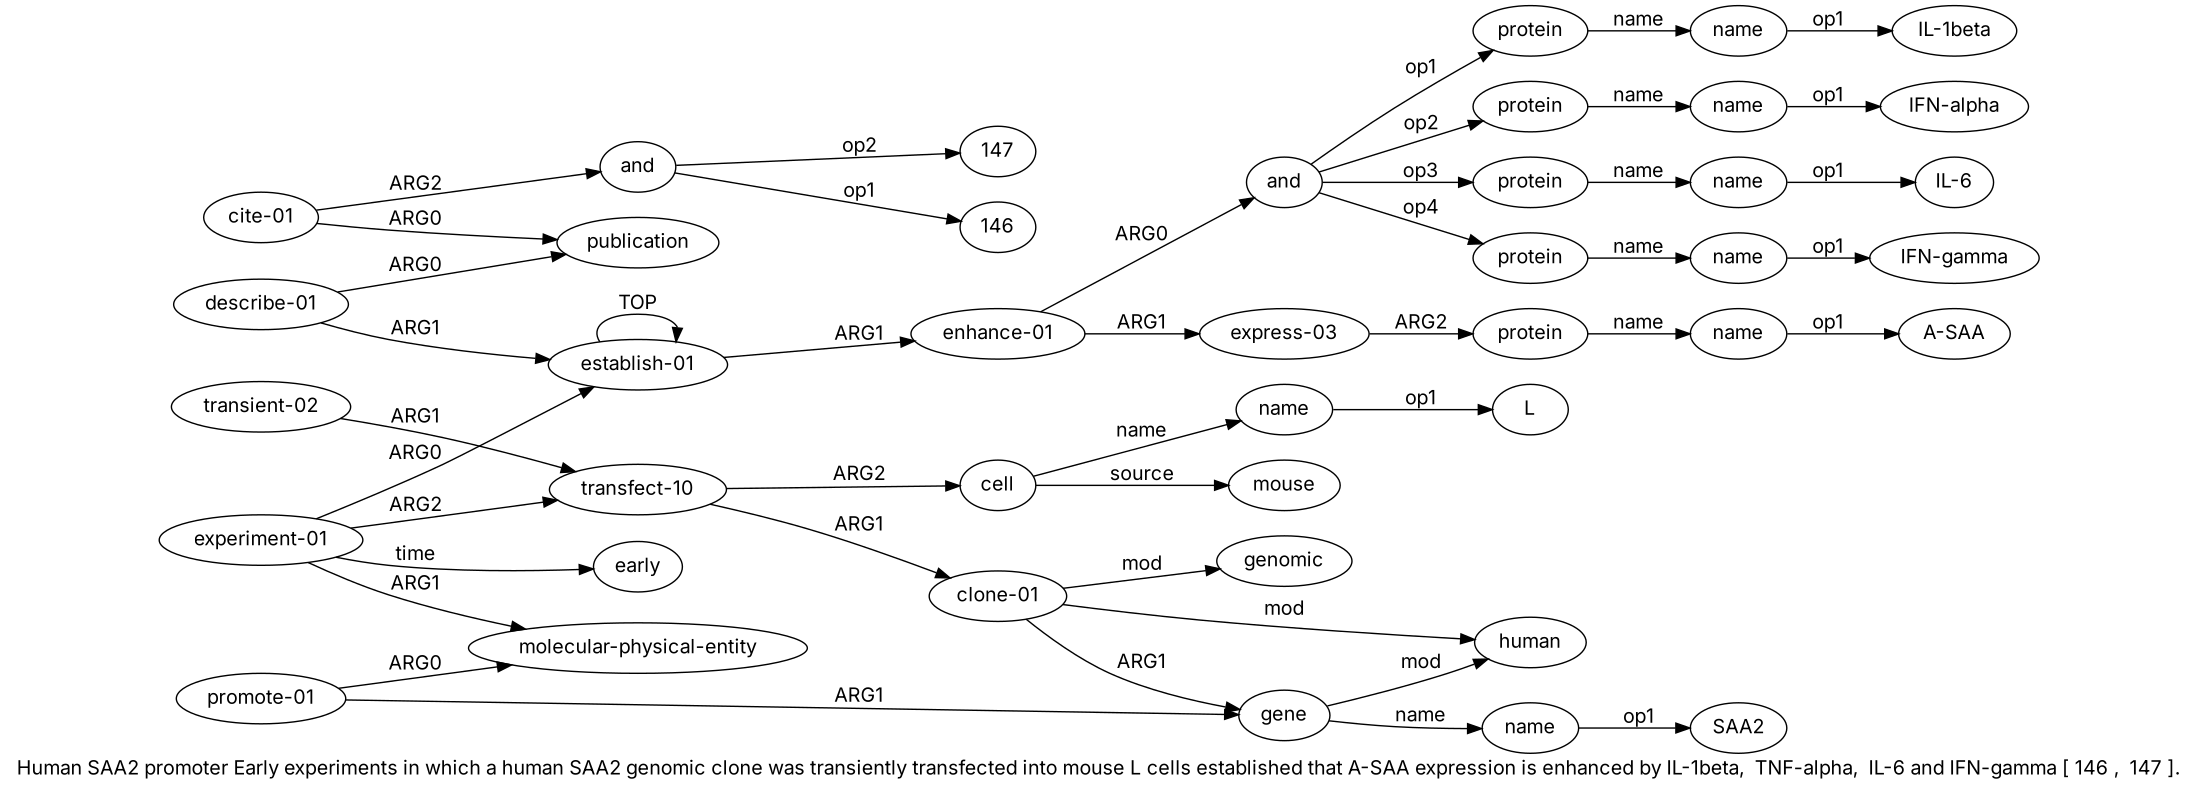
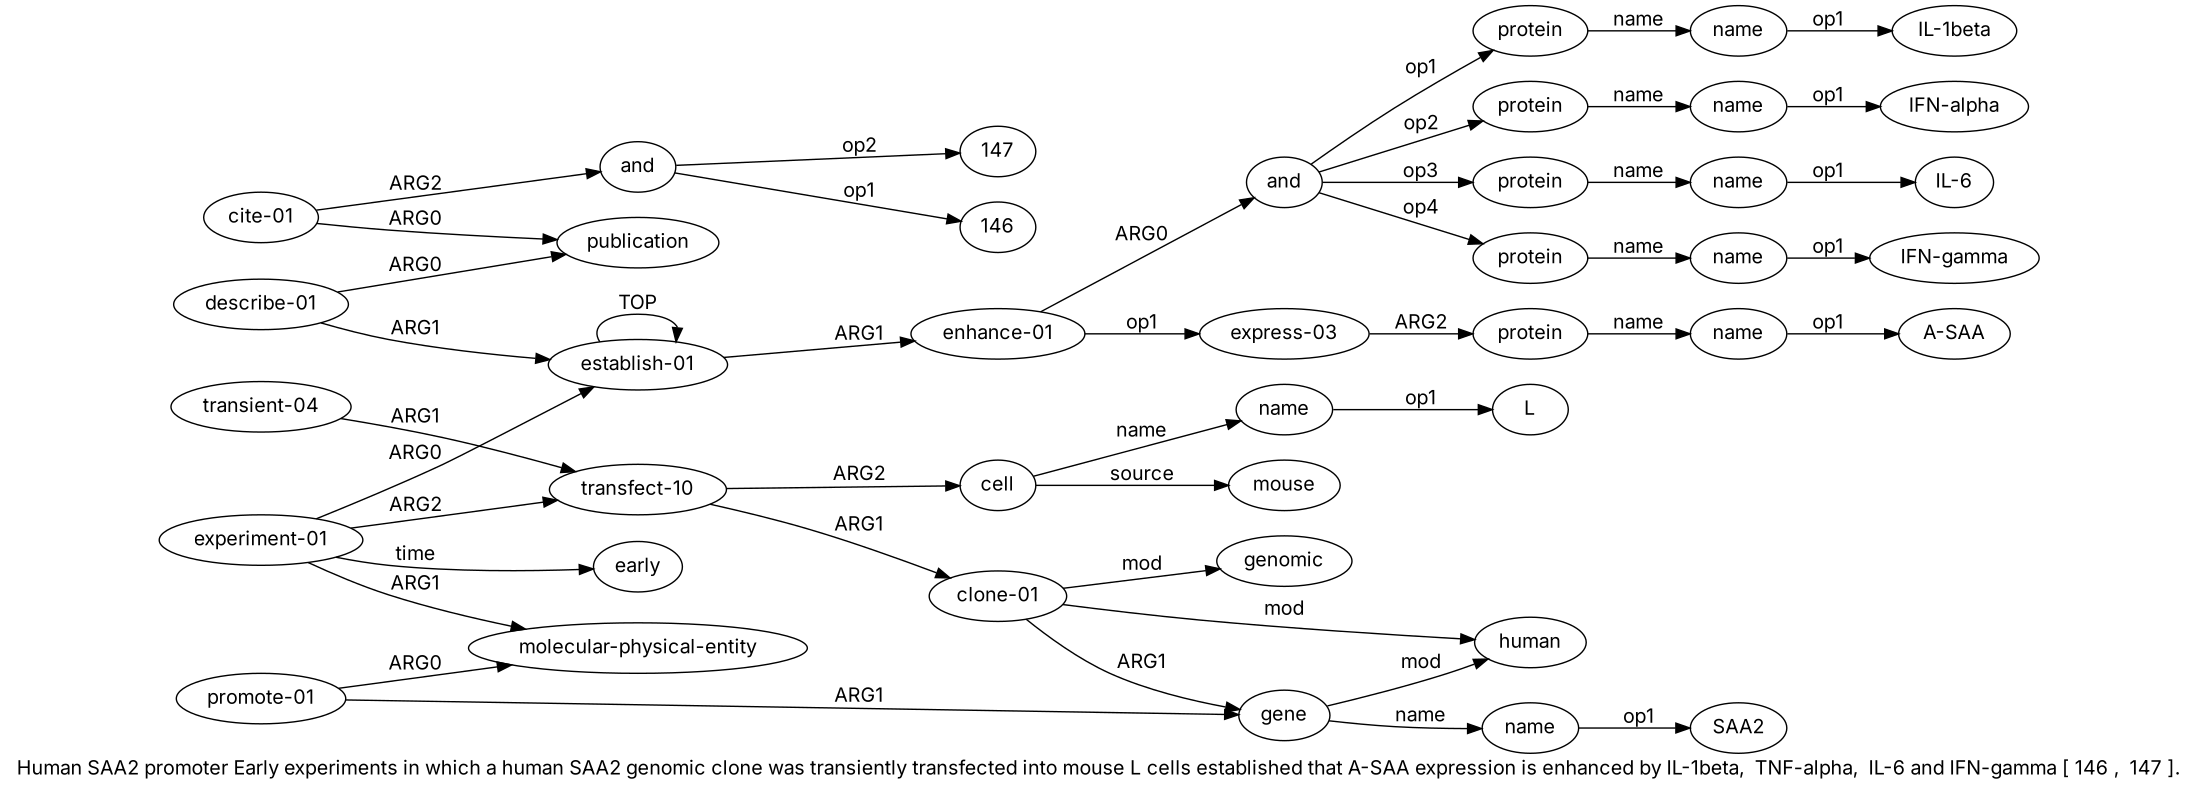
edge "enhance-01" -> "express-03": label "ARG1" -> "op1"
node "transient-02": label "transient-02" -> "transient-04"
